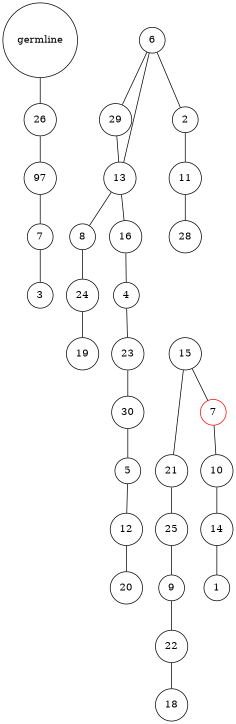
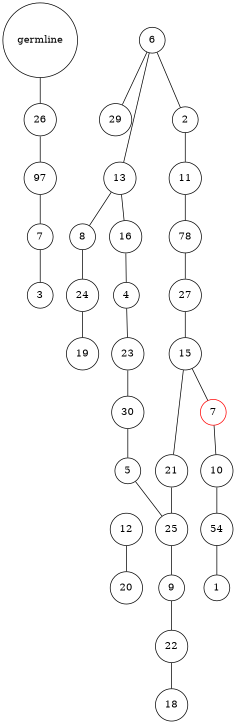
edge "29" -- "13": removed
node "28": label "28" -> "78"
node "27": added
edge "5" -- "12": now "5" -- "25"
node "14": label "14" -> "54"
